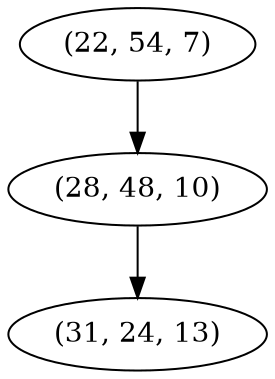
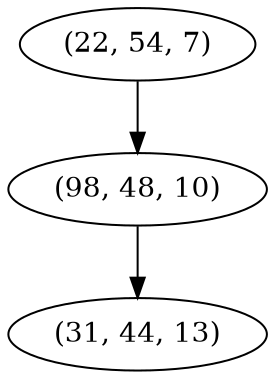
node "(28, 48, 10)": label "(28, 48, 10)" -> "(98, 48, 10)"
node "(31, 24, 13)": label "(31, 24, 13)" -> "(31, 44, 13)"
